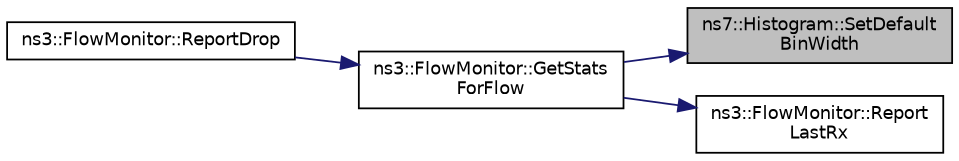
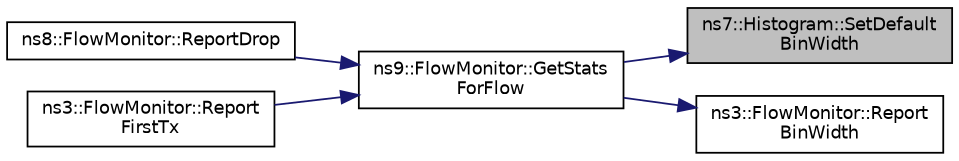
node "ns3::FlowMonitor::ReportDrop": label "ns3::FlowMonitor::ReportDrop" -> "ns8::FlowMonitor::ReportDrop"
node "ns3::FlowMonitor::GetStats ForFlow": label "ns3::FlowMonitor::GetStats ForFlow" -> "ns9::FlowMonitor::GetStats ForFlow"
node "ns3::FlowMonitor::Report FirstTx": added
node "ns3::FlowMonitor::Report LastRx": label "ns3::FlowMonitor::Report LastRx" -> "ns3::FlowMonitor::Report BinWidth"
